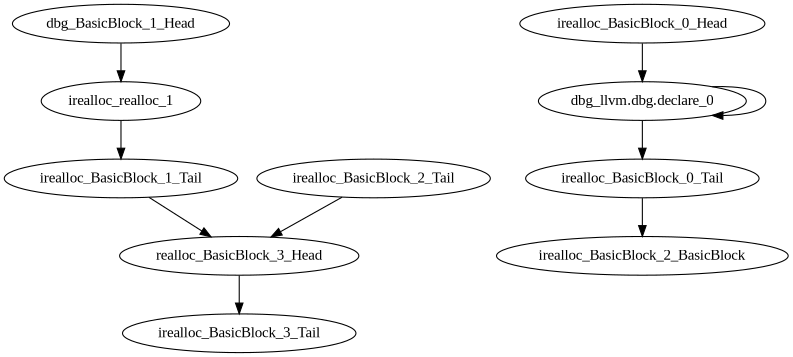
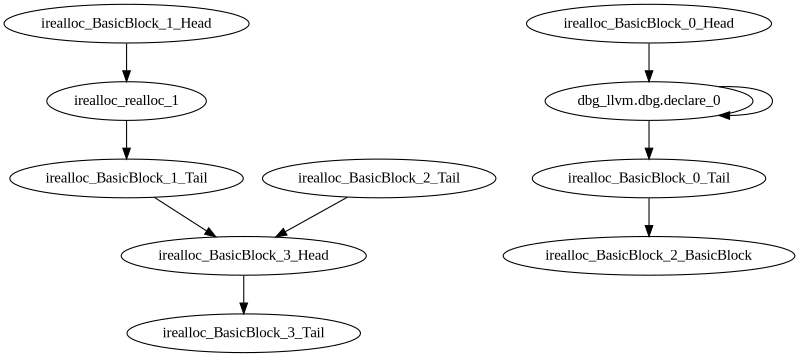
node "dbg_BasicBlock_1_Head": label "dbg_BasicBlock_1_Head" -> "irealloc_BasicBlock_1_Head"
node "realloc_BasicBlock_3_Head": label "realloc_BasicBlock_3_Head" -> "irealloc_BasicBlock_3_Head"
